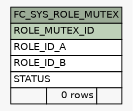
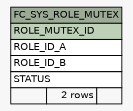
node "FC_SYS_ROLE_MUTEX": text "0 rows" -> "2 rows"
